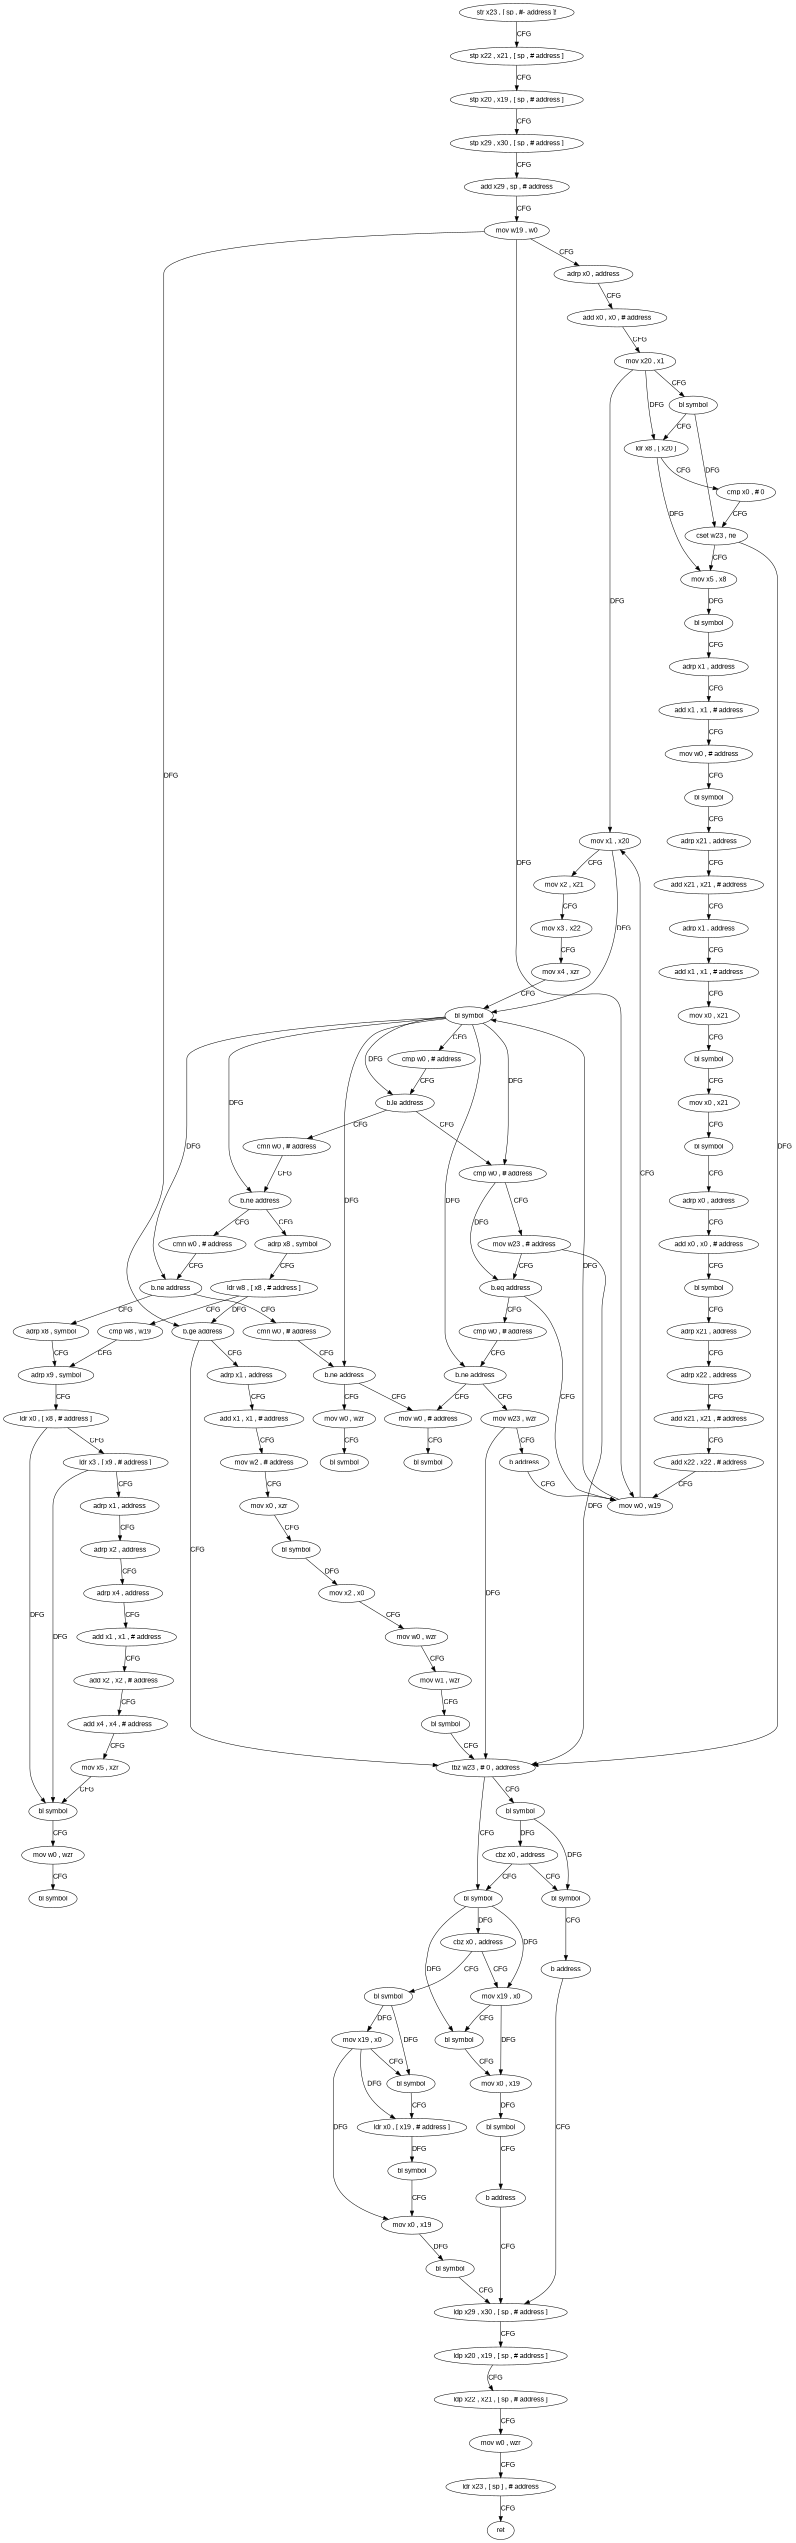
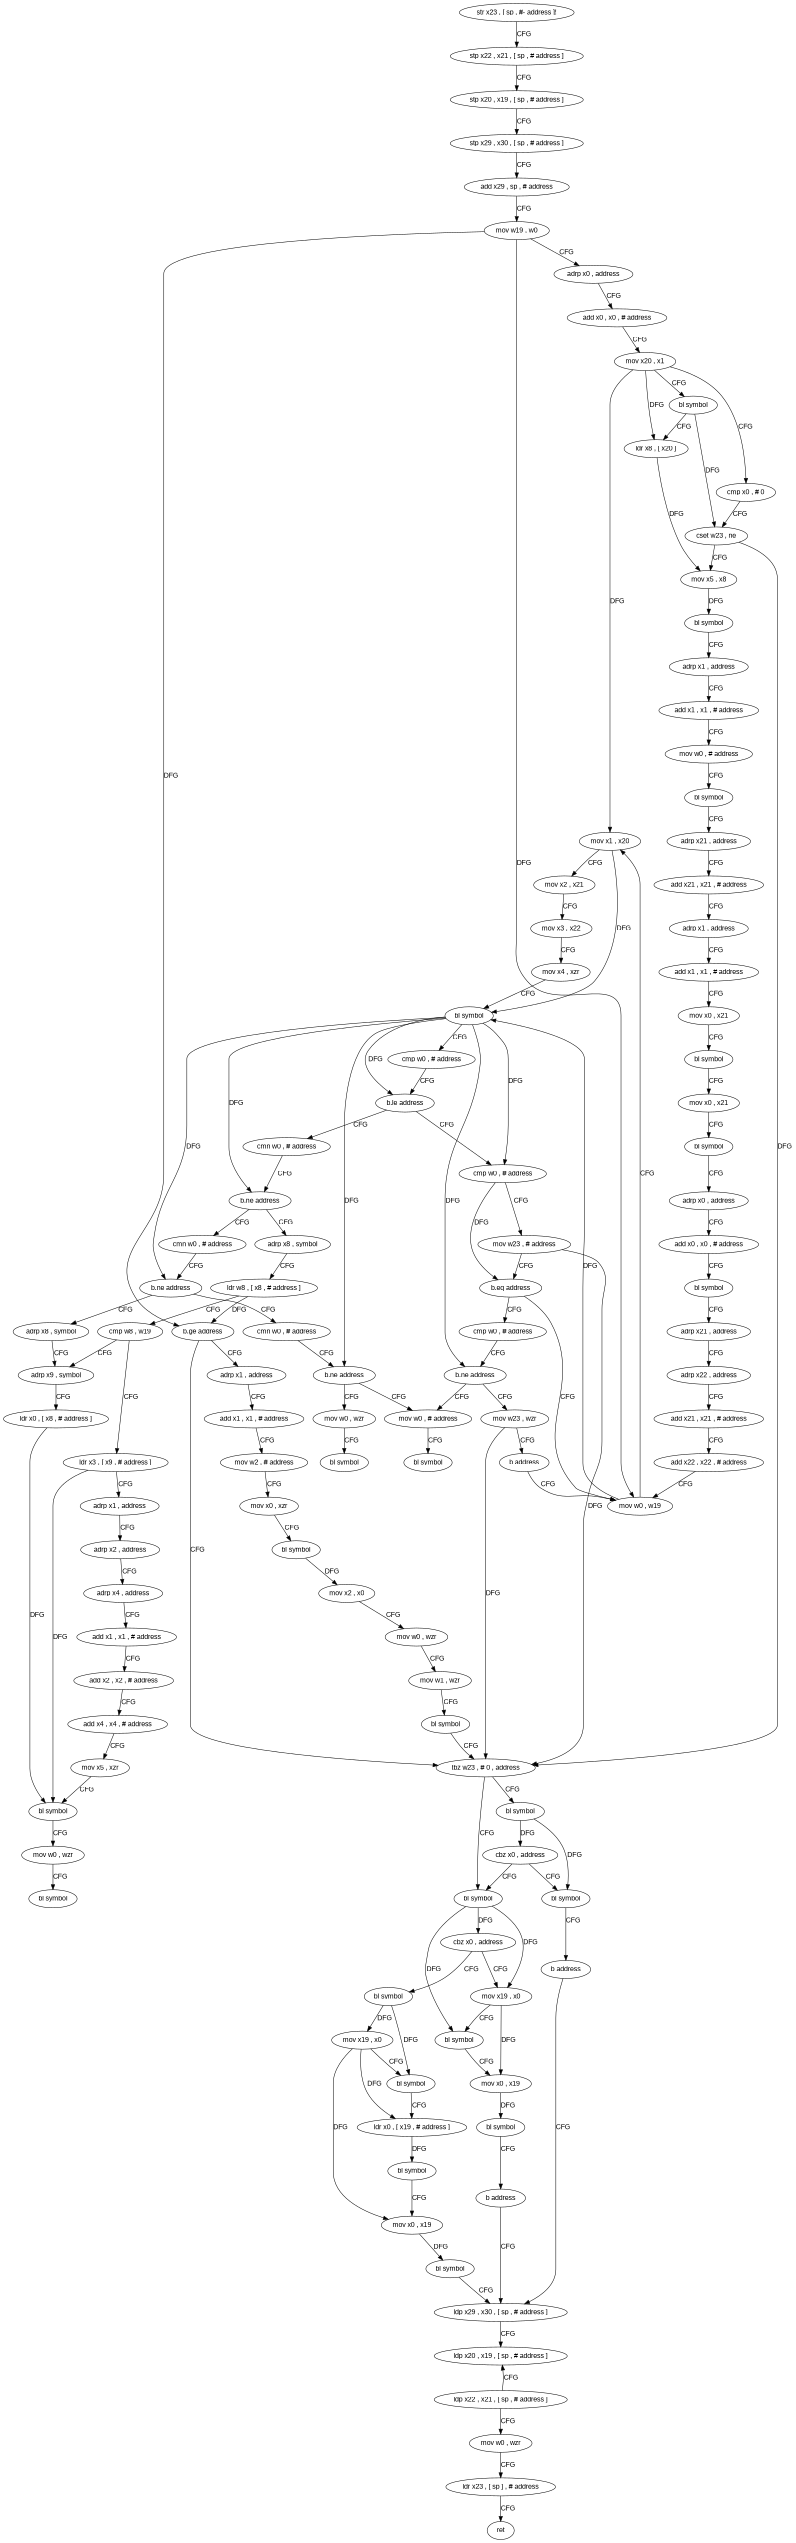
edge "ldr x8 , [ x20 ]" -> "cmp x0 , # 0": now "mov x20 , x1" -> "cmp x0 , # 0"
edge "ldr x0 , [ x8 , # address ]" -> "ldr x3 , [ x9 , # address ]": now "cmp w8 , w19" -> "ldr x3 , [ x9 , # address ]"
edge "ldp x20 , x19 , [ sp , # address ]" -> "ldp x22 , x21 , [ sp , # address ]": reversed
